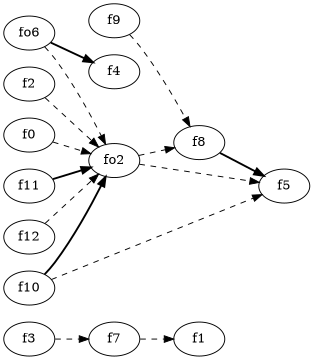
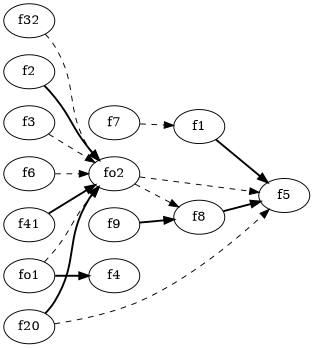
node "fo6": label "fo6" -> "fo1"
edge "f9" -> "f8": style dashed -> bold
edge "f2" -> "fo2": style dashed -> bold
node "f0": label "f0" -> "f6"
edge "f1" -> "f5": added
node "f11": label "f11" -> "f41"
node "f12": label "f12" -> "f32"
node "f10": label "f10" -> "f20"
edge "f3" -> "f7": now "f3" -> "fo2"
